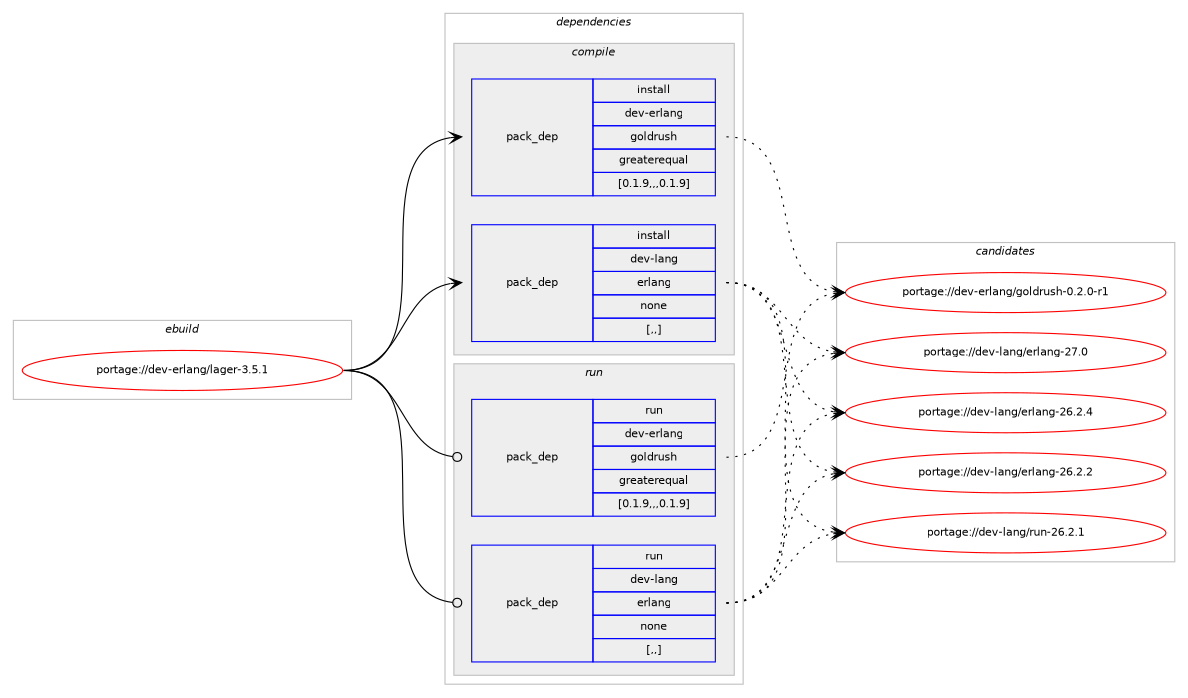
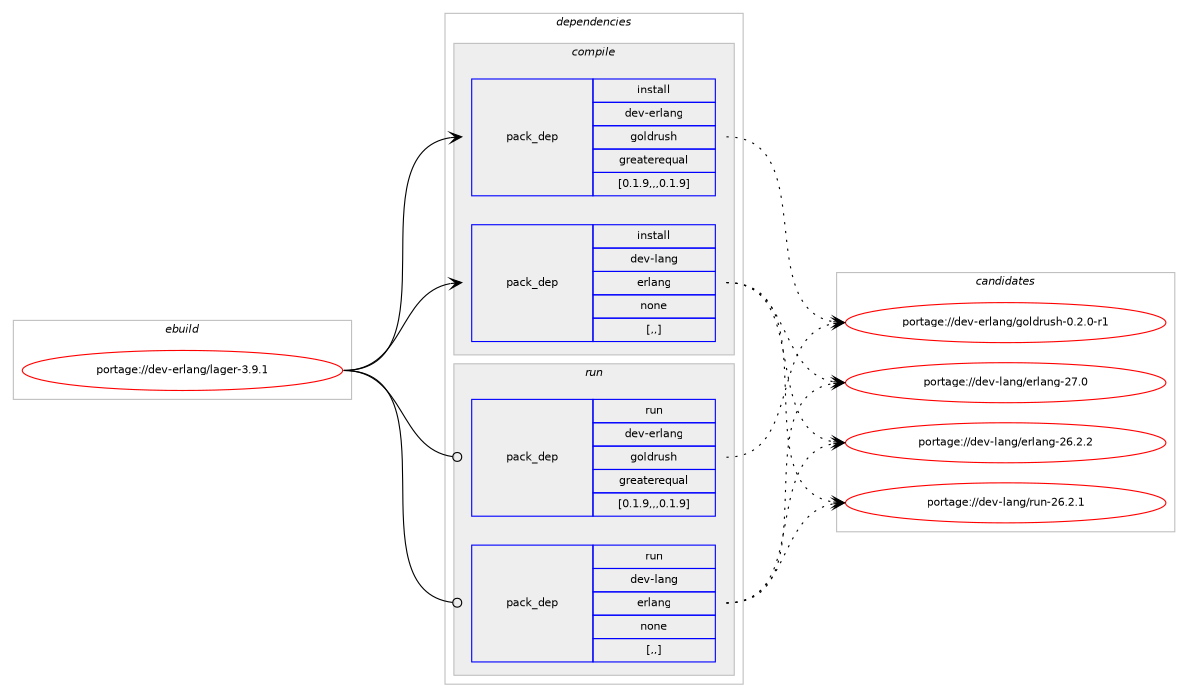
node "portage://dev-erlang/lager-3.5.1": label "portage://dev-erlang/lager-3.5.1" -> "portage://dev-erlang/lager-3.9.1"
node "portage://dev-lang/erlang-26.2.4": removed
